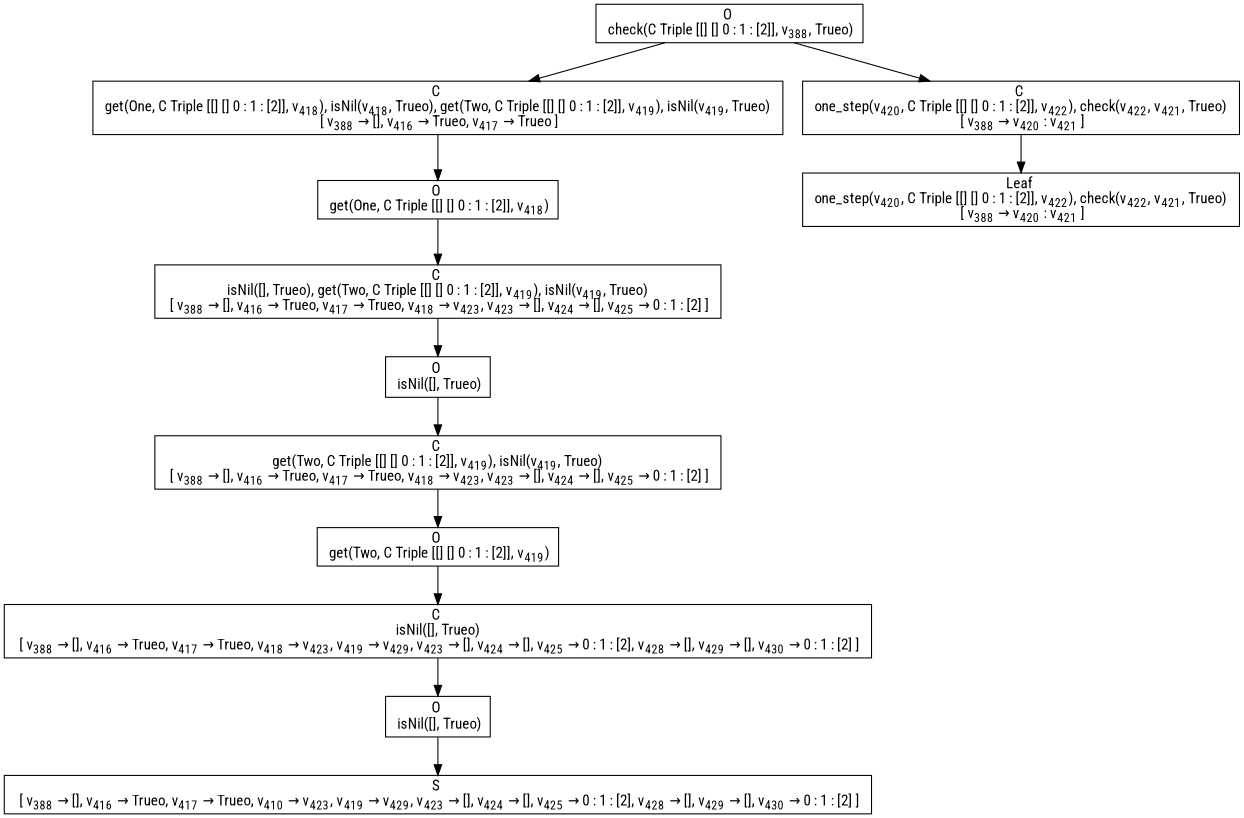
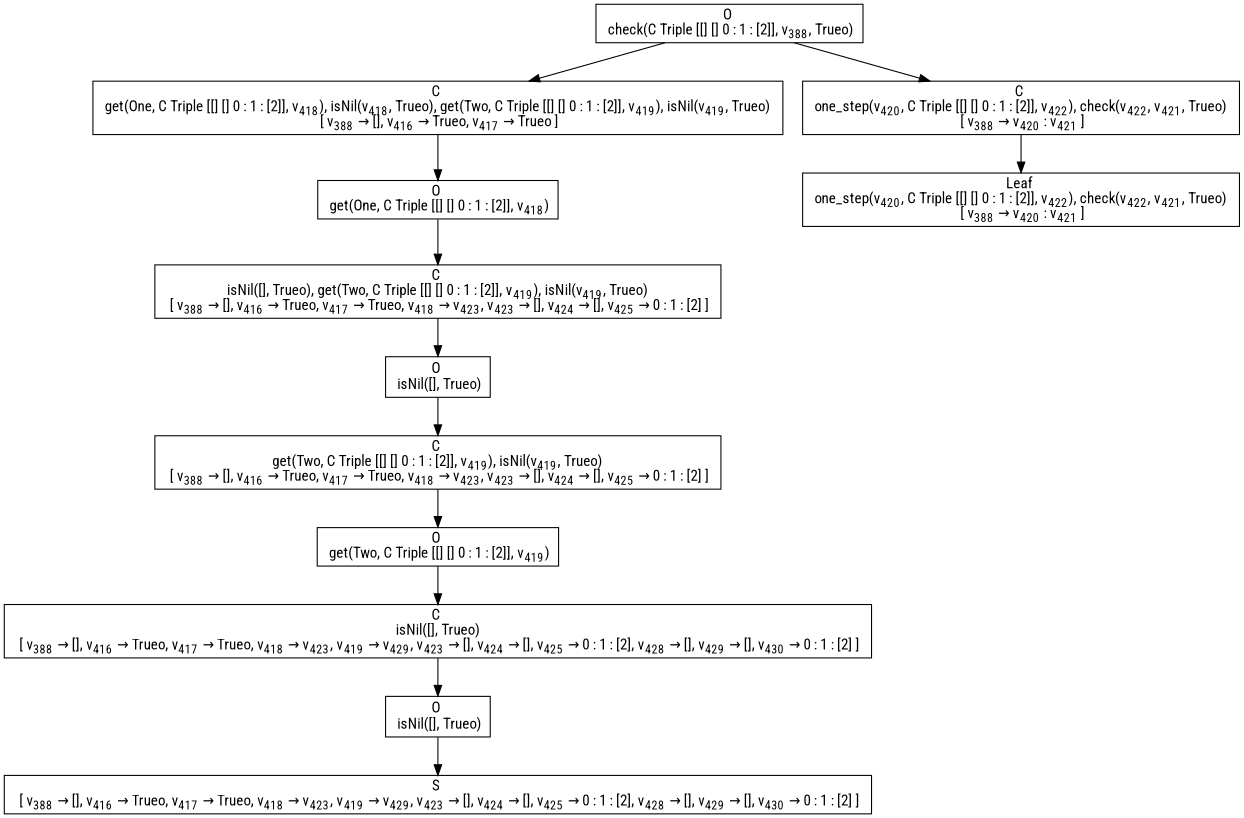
node "S": text "410" -> "418"
